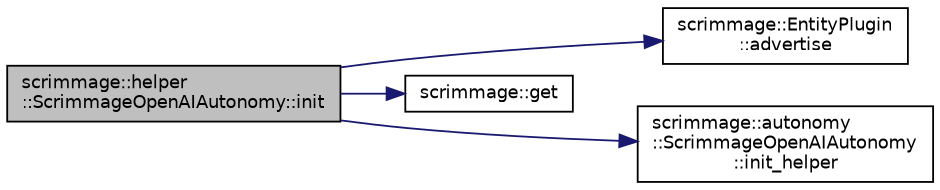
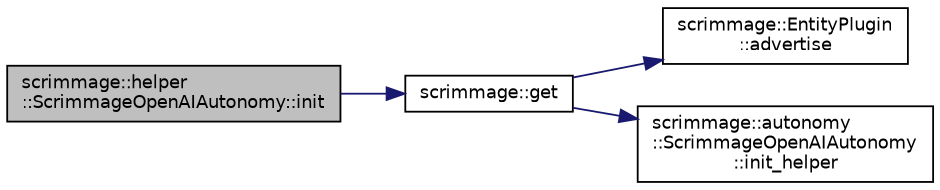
edge "scrimmage::helper ::ScrimmageOpenAIAutonomy::init" -> "scrimmage::EntityPlugin ::advertise": now "scrimmage::get" -> "scrimmage::EntityPlugin ::advertise"
edge "scrimmage::helper ::ScrimmageOpenAIAutonomy::init" -> "scrimmage::autonomy ::ScrimmageOpenAIAutonomy ::init_helper": now "scrimmage::get" -> "scrimmage::autonomy ::ScrimmageOpenAIAutonomy ::init_helper"
